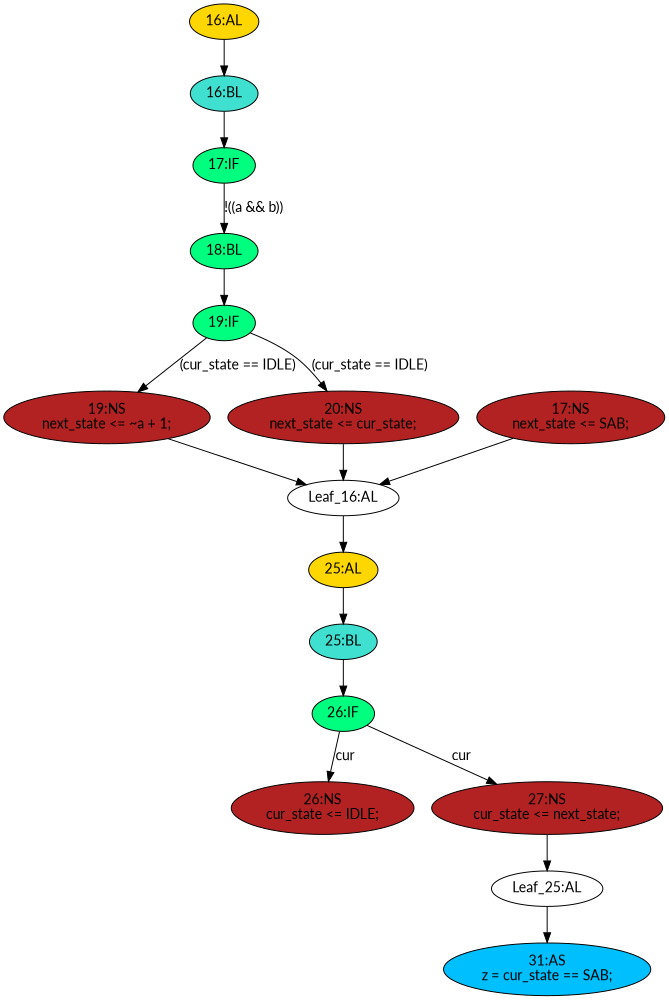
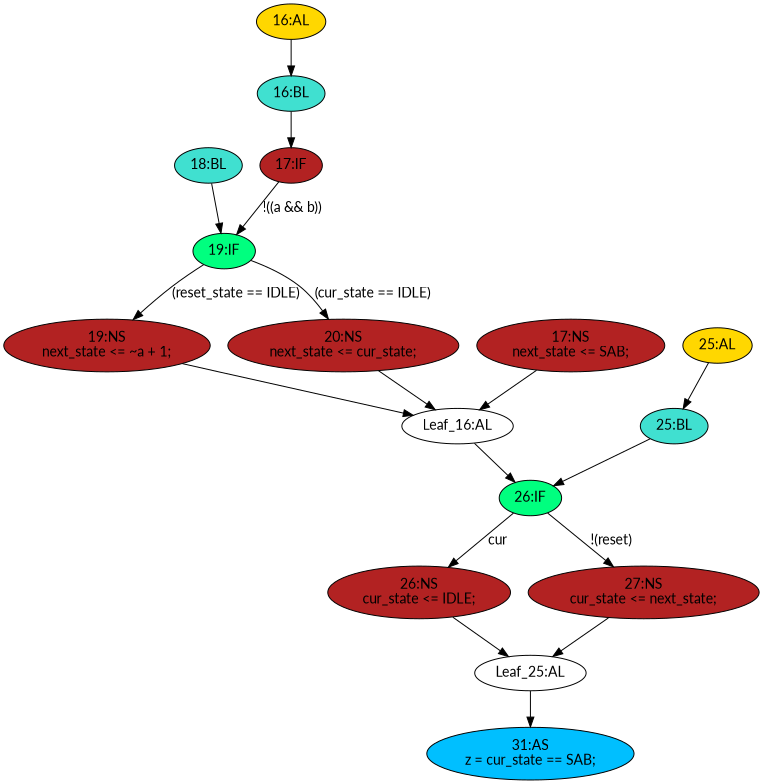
node "17:IF": fillcolor springgreen -> firebrick
edge "17:IF" -> "18:BL": now "17:IF" -> "19:IF"
node "18:BL": fillcolor springgreen -> turquoise
edge "19:IF" -> "19:NS next_state <= ~a + 1;": label "(cur_state == IDLE)" -> "(reset_state == IDLE)"
edge "Leaf_16:AL" -> "25:AL": now "Leaf_16:AL" -> "26:IF"
edge "26:NS cur_state <= IDLE;" -> "Leaf_25:AL": added
edge "26:IF" -> "27:NS cur_state <= next_state;": label "cur" -> "!(reset)"
